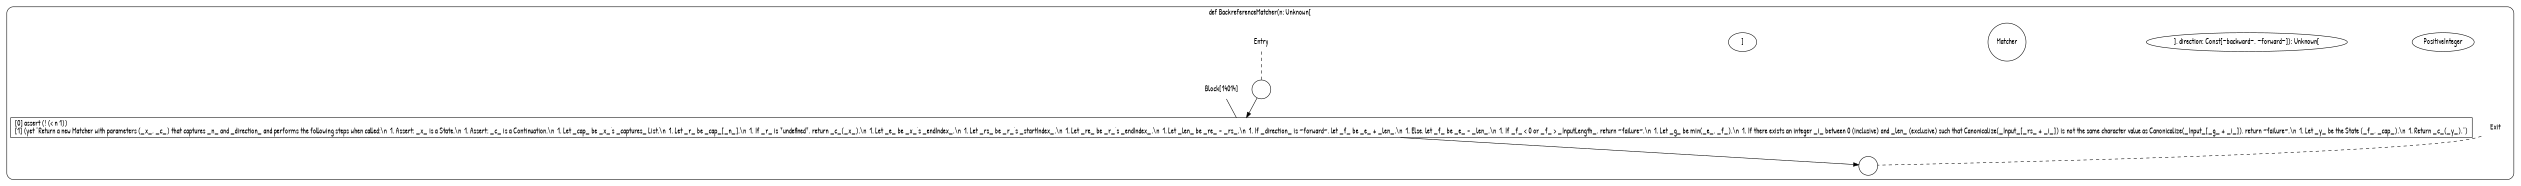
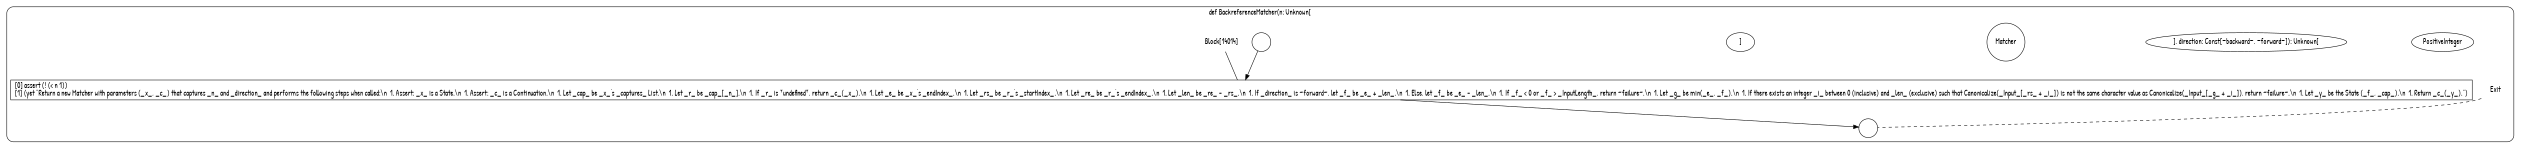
node "Entry": removed
